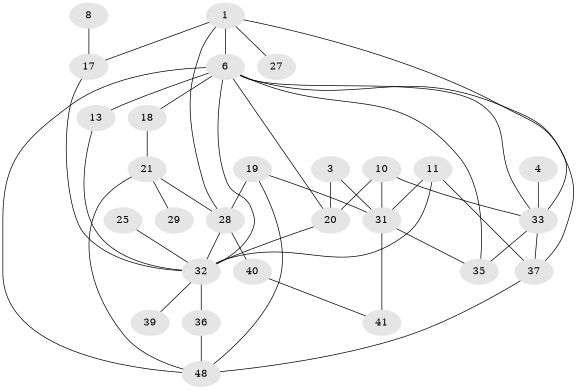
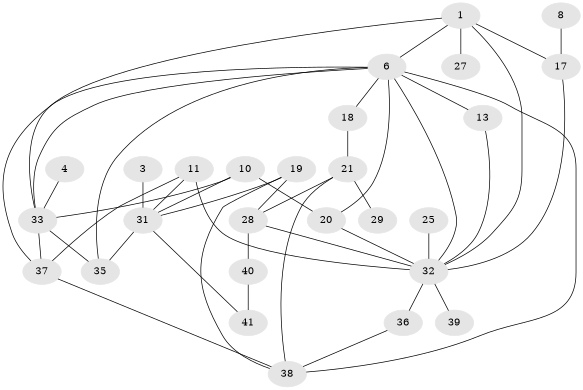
edge "1" -- "28": now "1" -- "32"
edge "3" -- "20": removed
node "48": label "48" -> "38"
